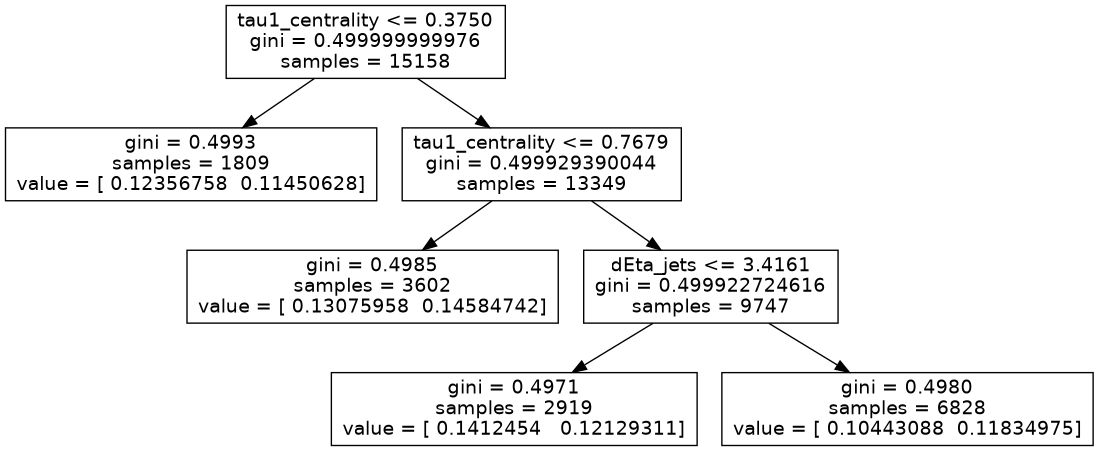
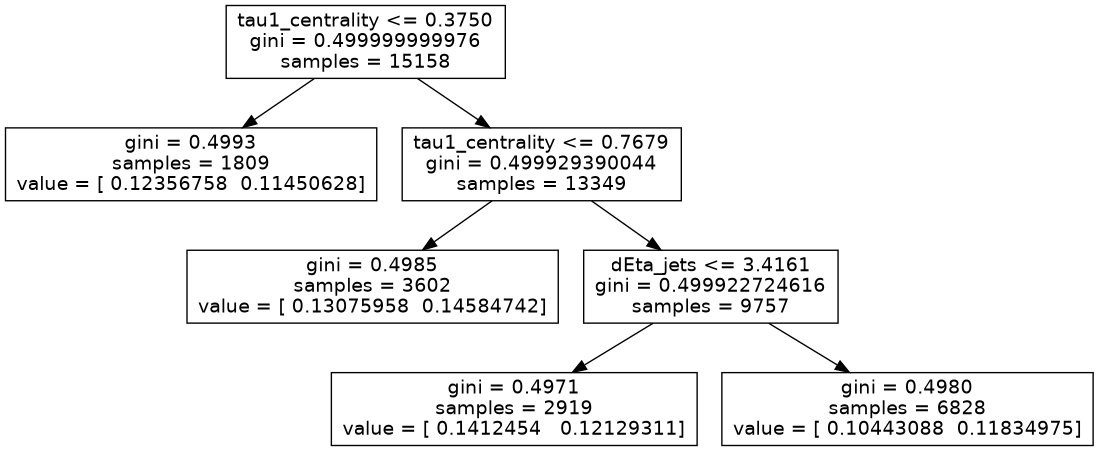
node "dEta_jets <= 3.4161 gini = 0.499922724616 samples = 9747": label "dEta_jets <= 3.4161 gini = 0.499922724616 samples = 9747" -> "dEta_jets <= 3.4161 gini = 0.499922724616 samples = 9757"
